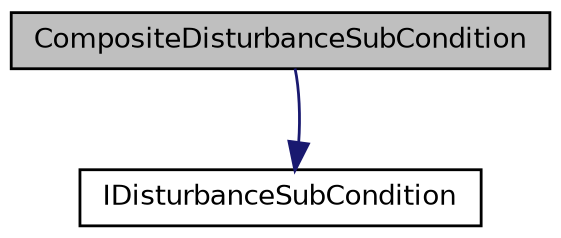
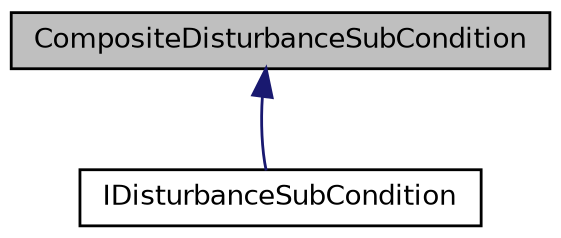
edge "CompositeDisturbanceSubCondition" -> "IDisturbanceSubCondition": reversed
